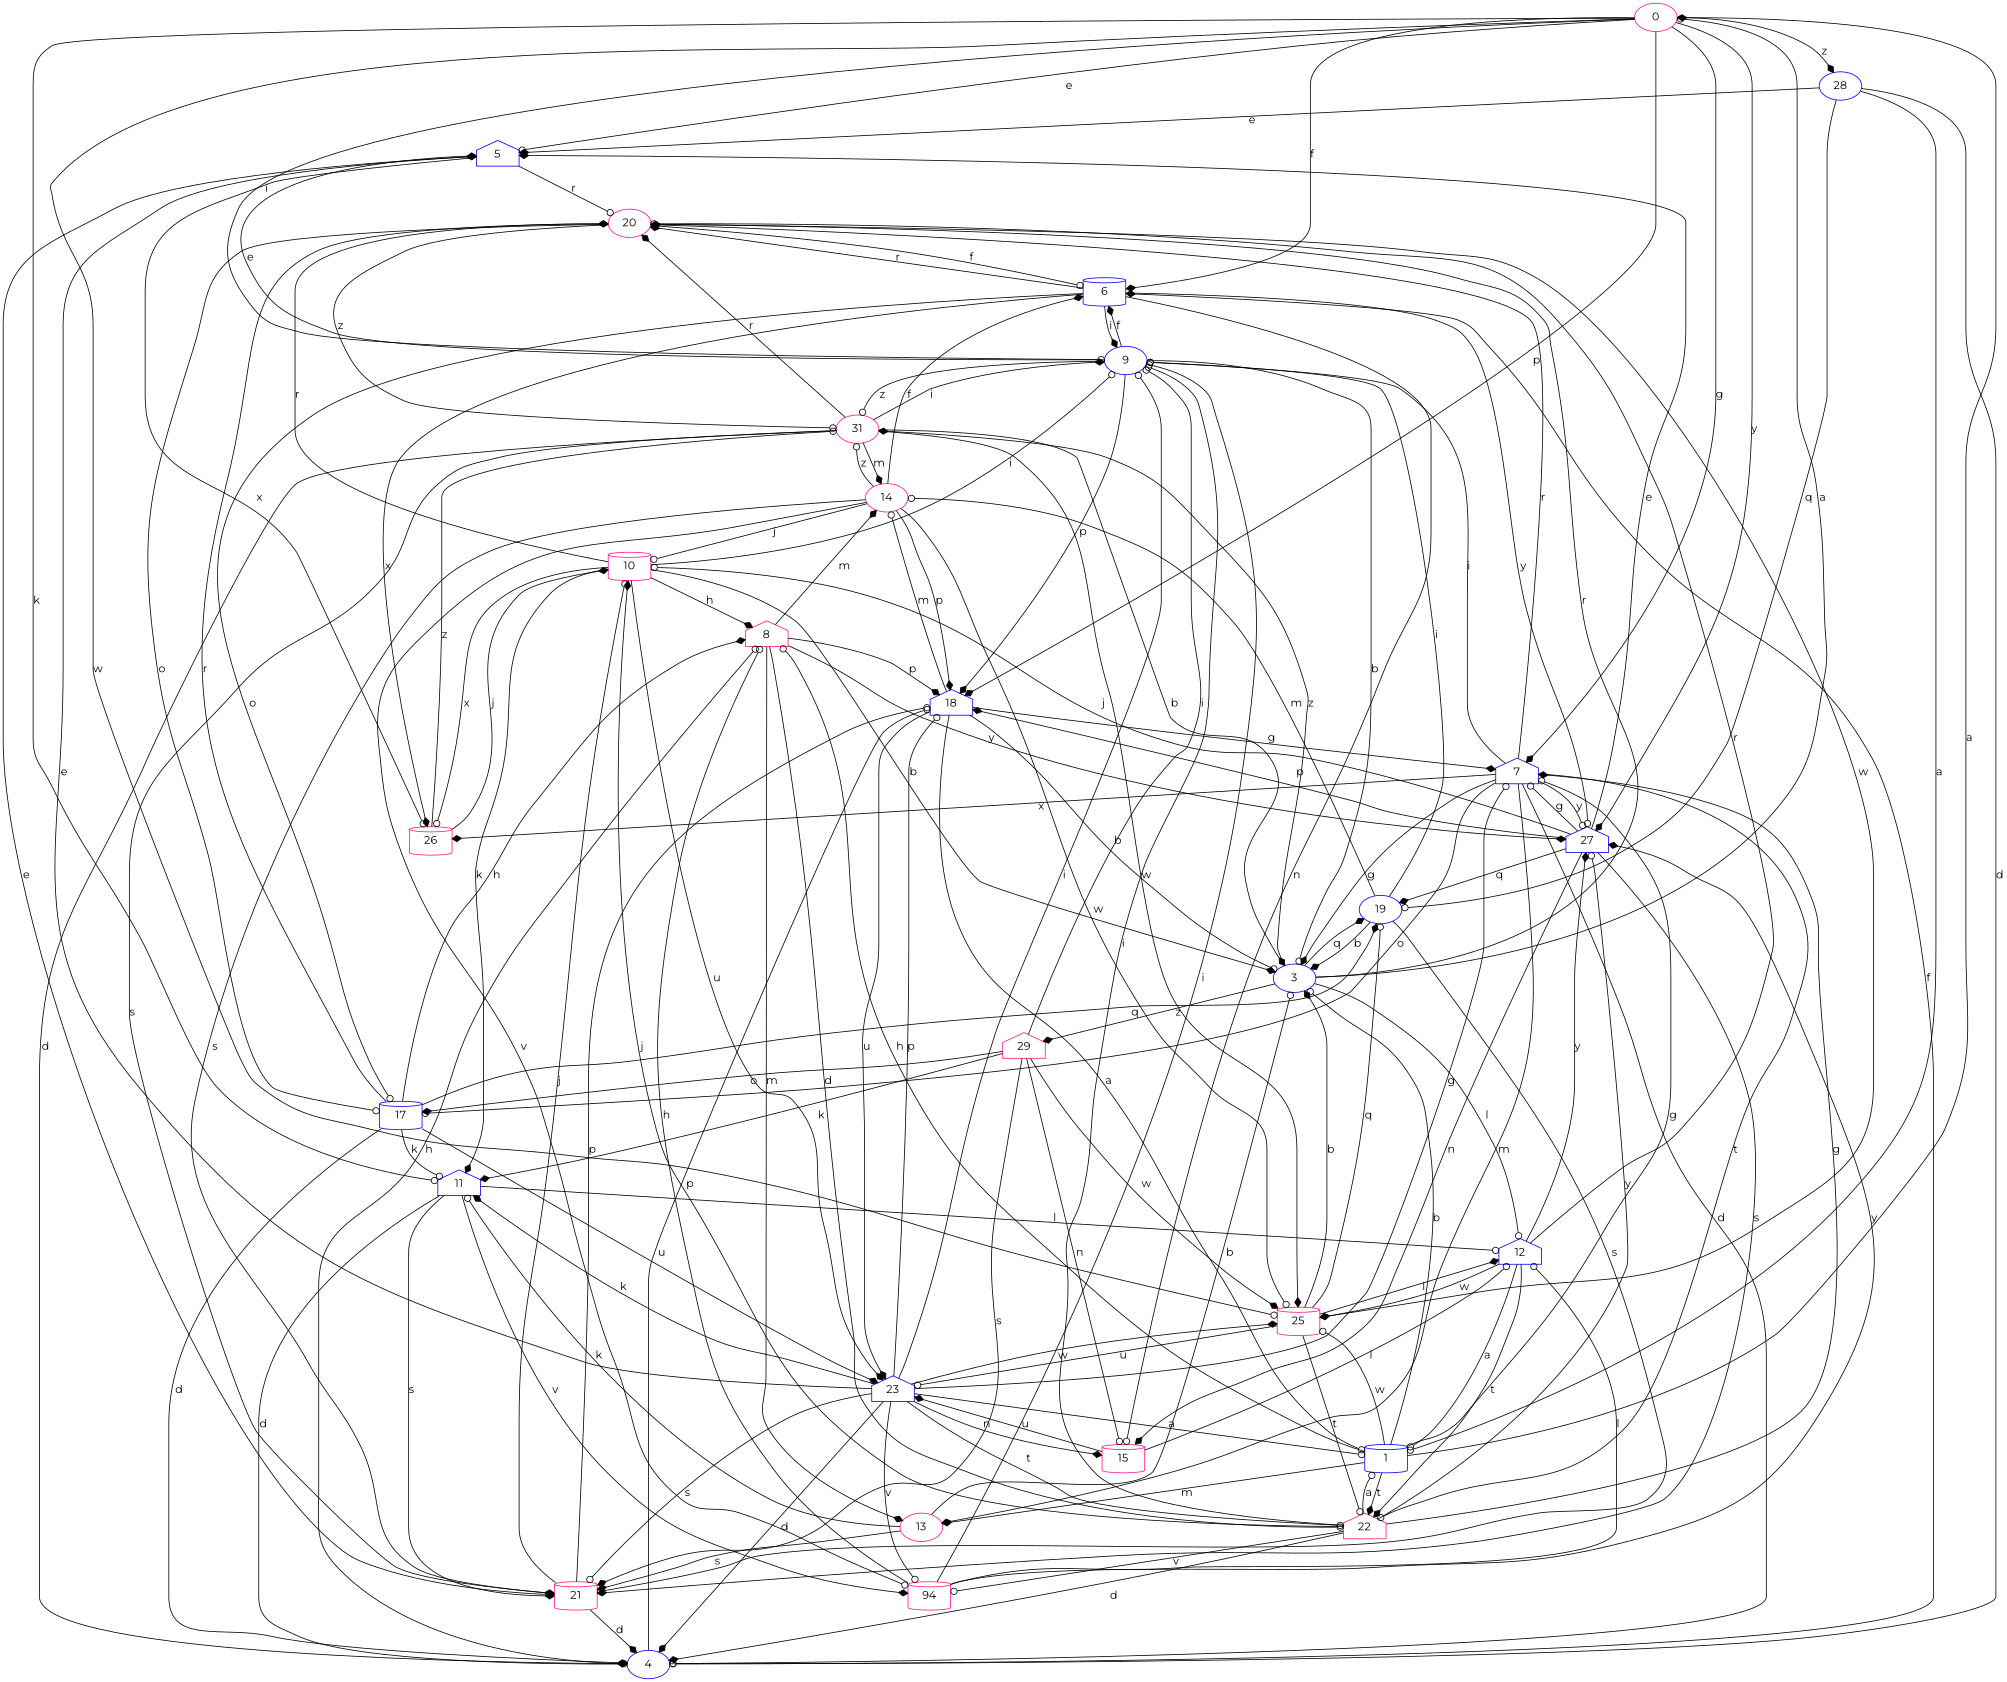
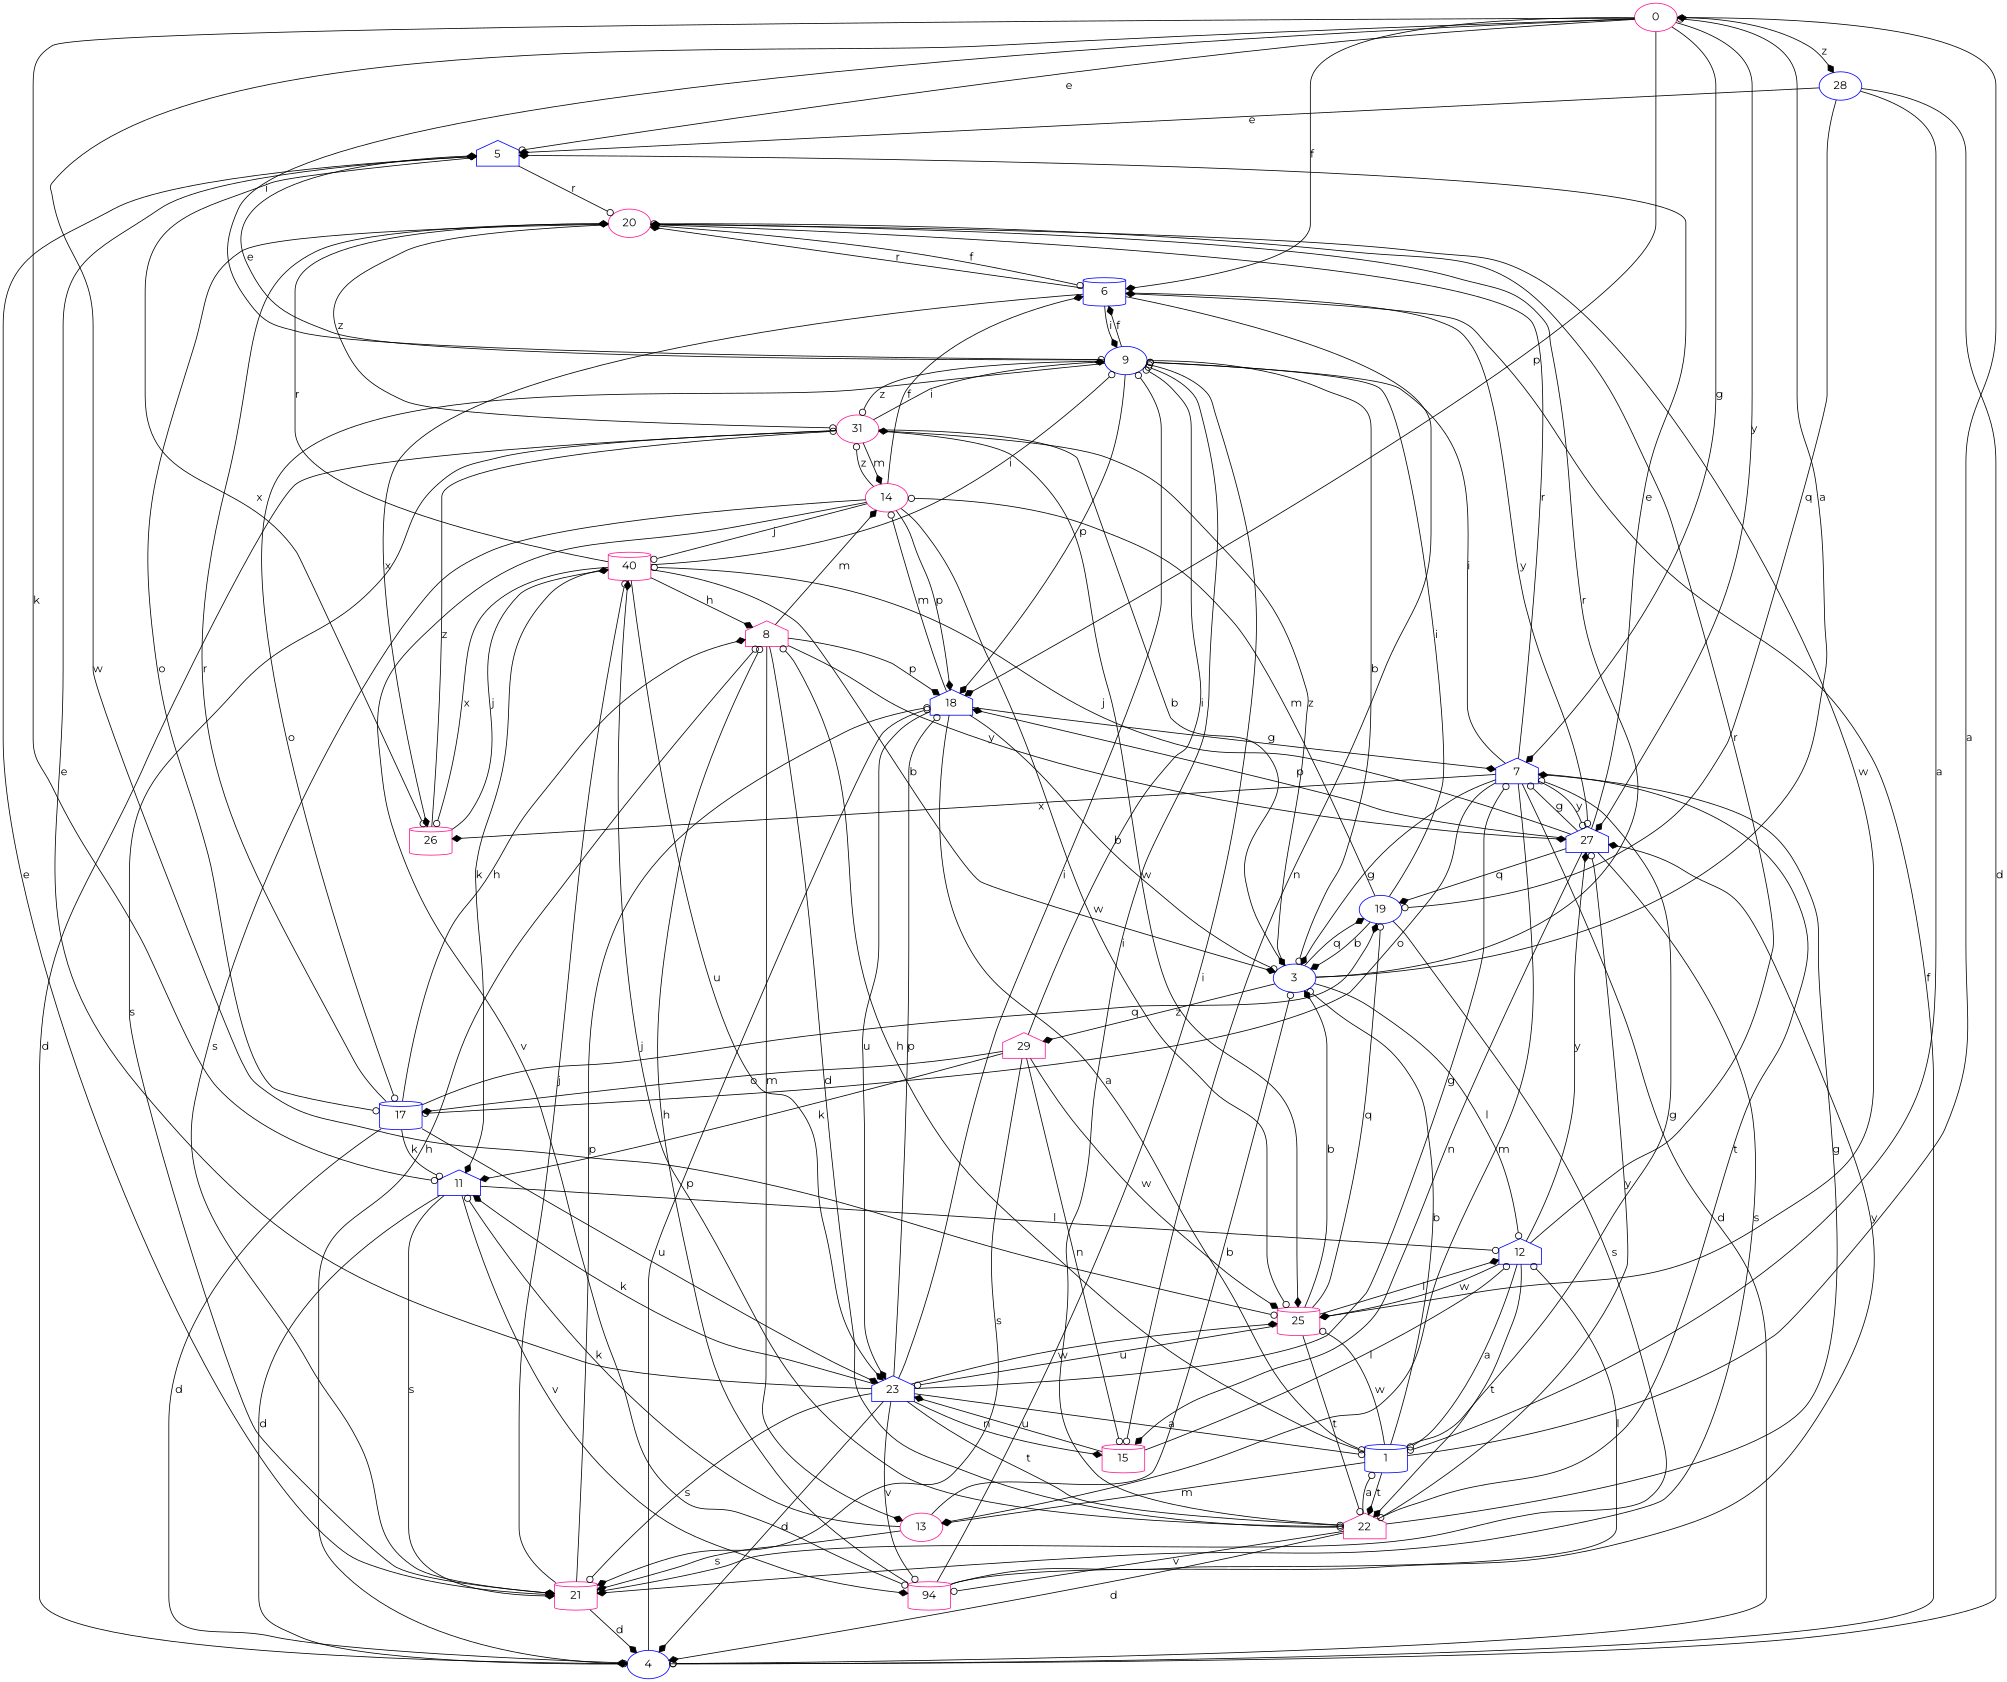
edge "31" -> "20": removed, label "r"
edge "6" -> "17": now "9" -> "17"
node "10": label "10" -> "40"
